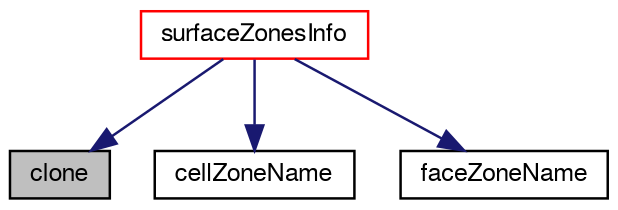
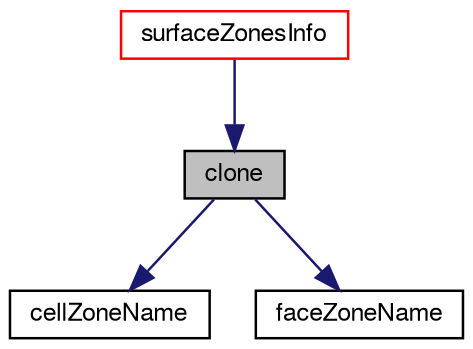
edge "surfaceZonesInfo" -> "cellZoneName": now "clone" -> "cellZoneName"
edge "surfaceZonesInfo" -> "faceZoneName": now "clone" -> "faceZoneName"
